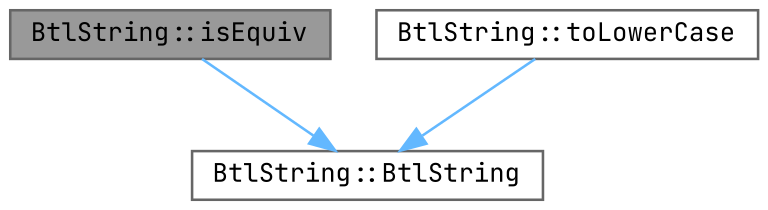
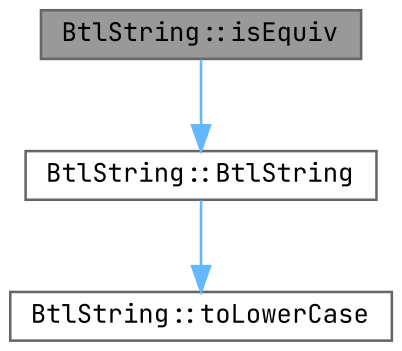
edge "BtlString::toLowerCase" -> "BtlString::BtlString": reversed
